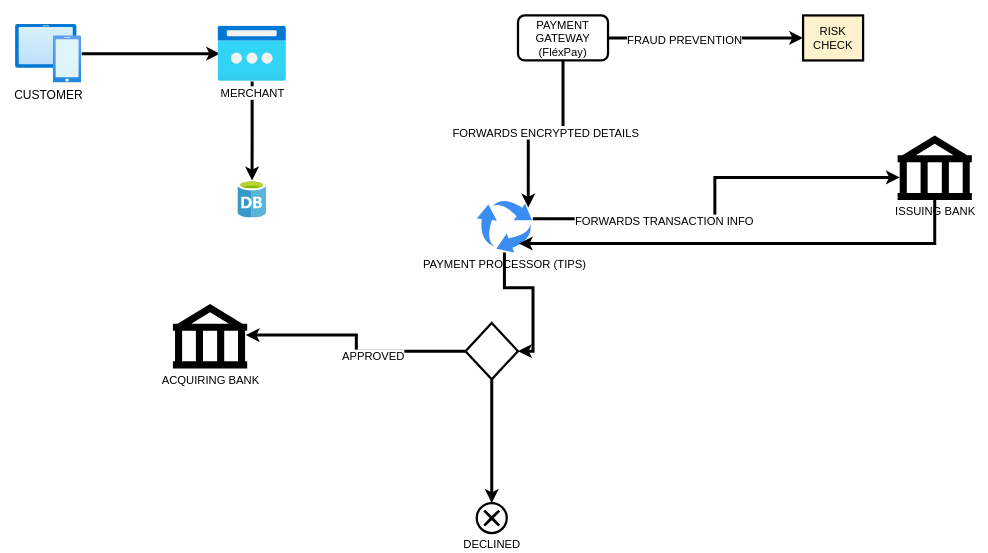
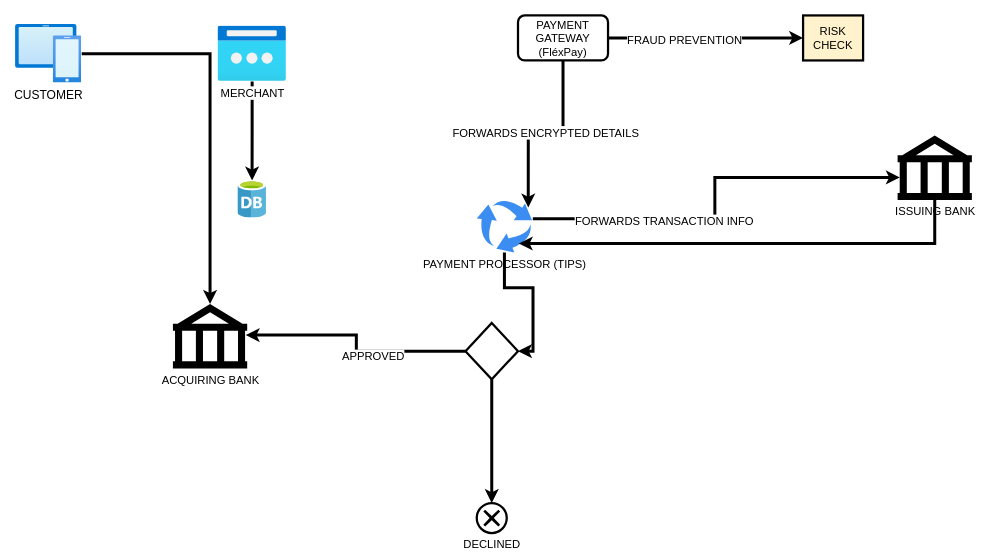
edge "CUSTOMER" -> "MERCHANT": now "CUSTOMER" -> "ACQUIRING BANK"
